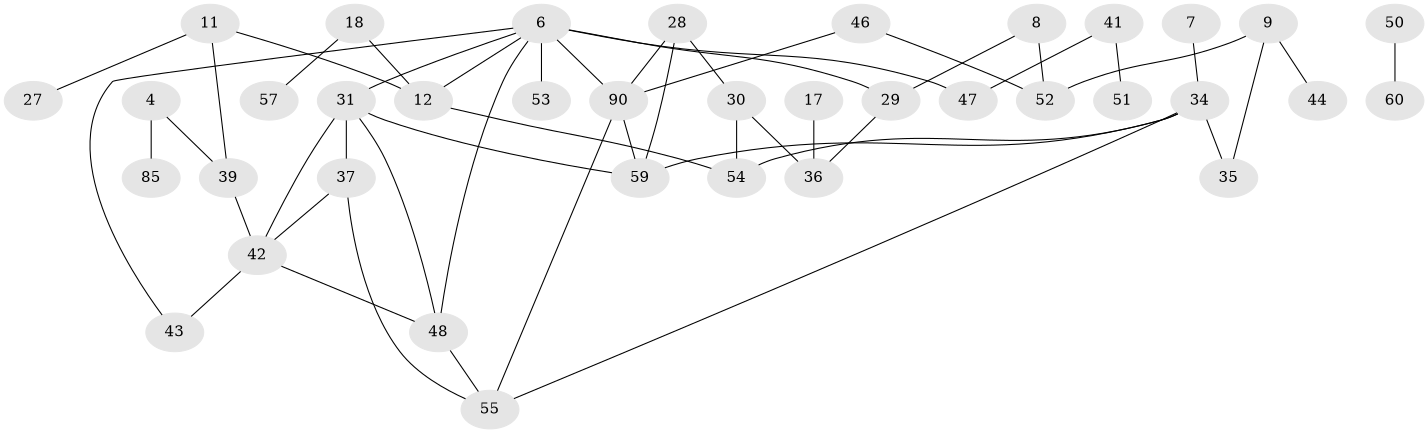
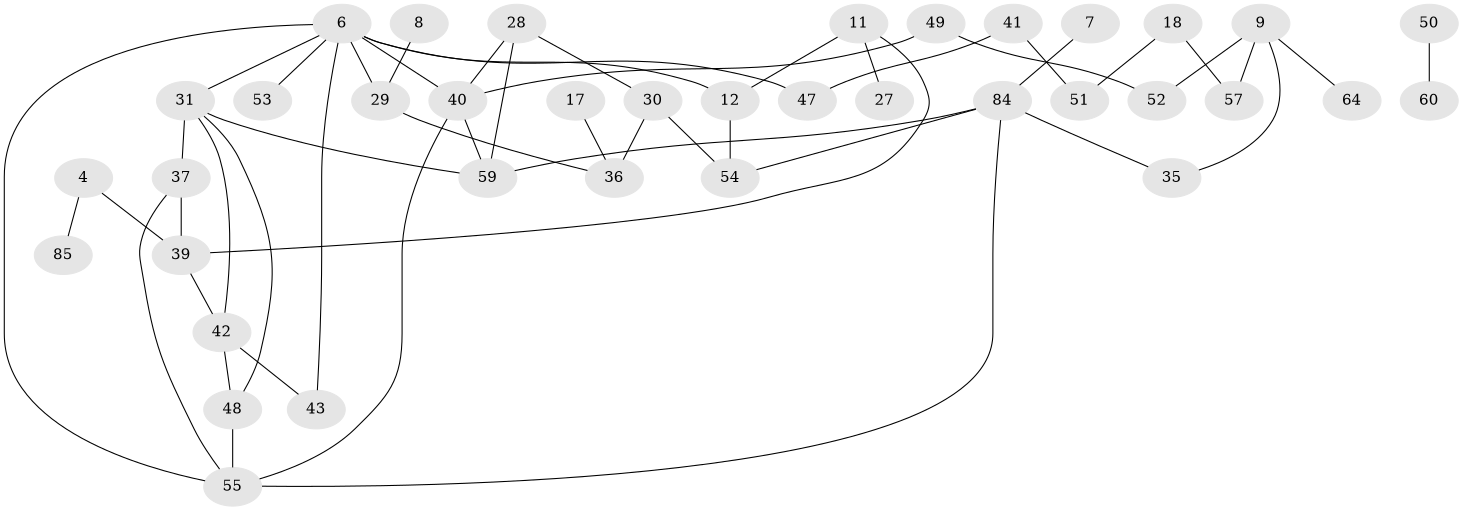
node "46": label "46" -> "49"
edge "8" -- "52": removed
edge "18" -- "12": now "18" -- "51"
edge "9" -- "57": added
node "90": label "90" -> "40"
node "34": label "34" -> "84"
node "44": label "44" -> "64"
edge "6" -- "48": now "6" -- "55"
edge "37" -- "42": now "37" -- "39"
